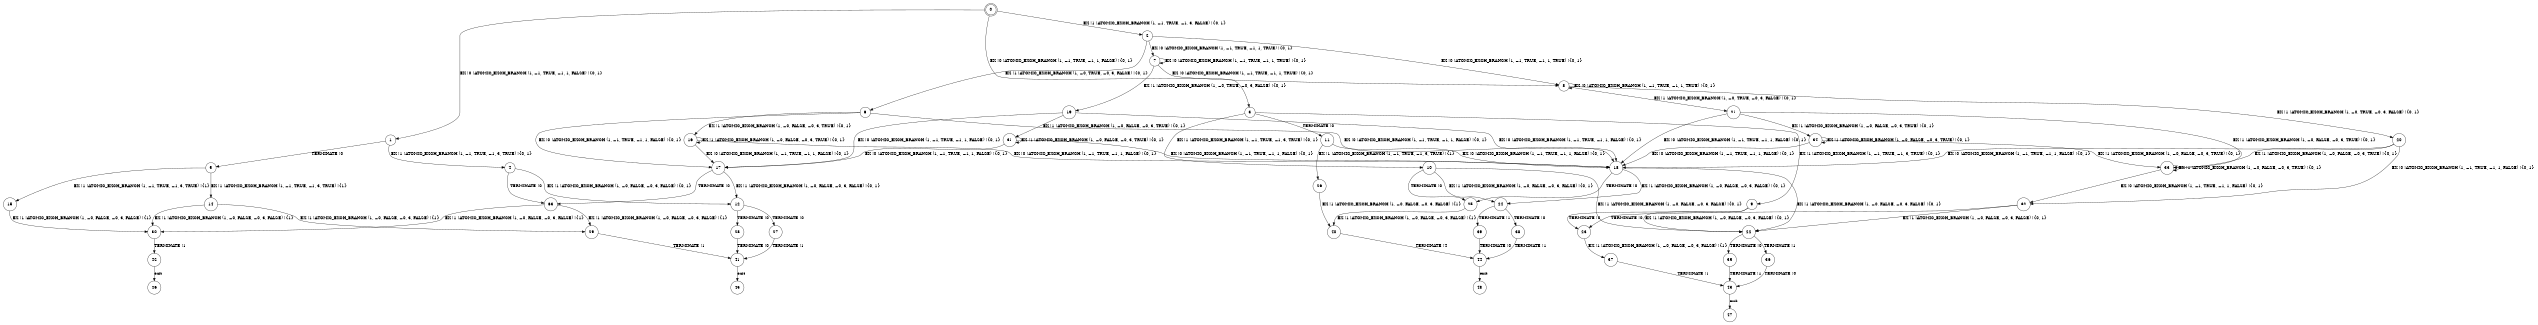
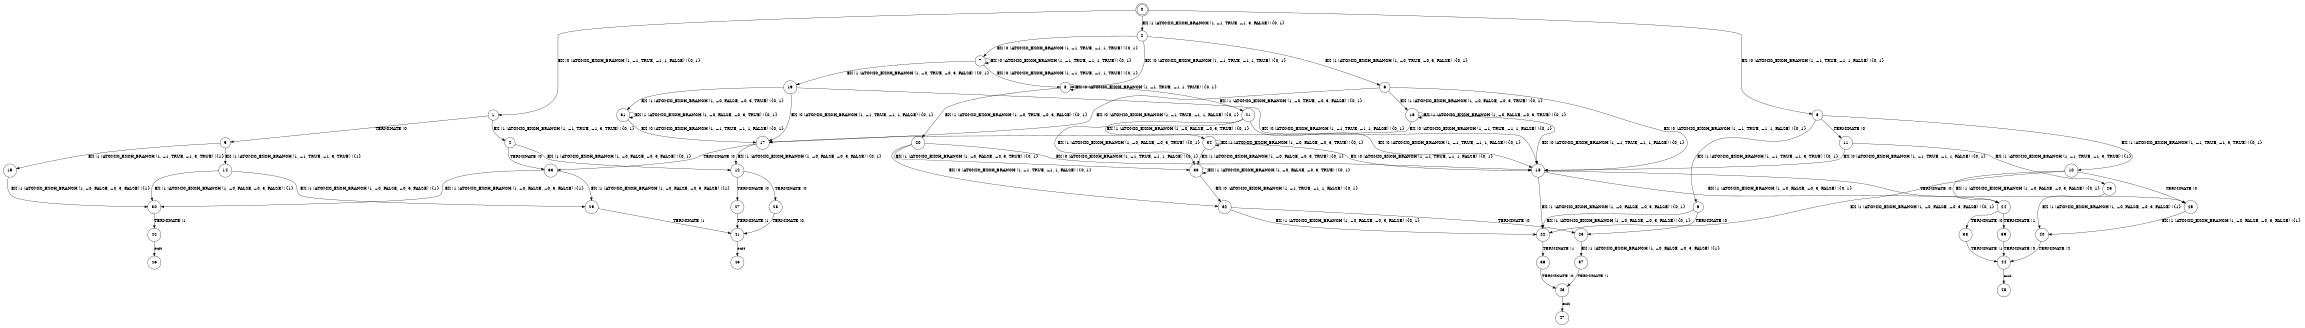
edge "31" -> "18": removed, label "EX !0 !ATOMIC_EXCH_BRANCH (1, +1, TRUE, +1, 1, FALSE) !{0, 1}"
node "35": removed
